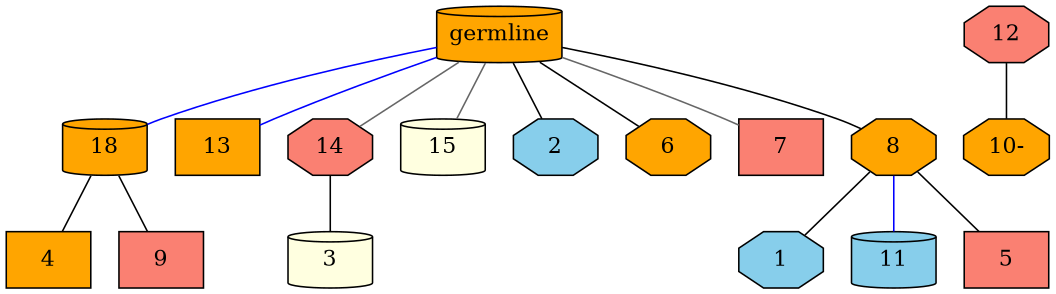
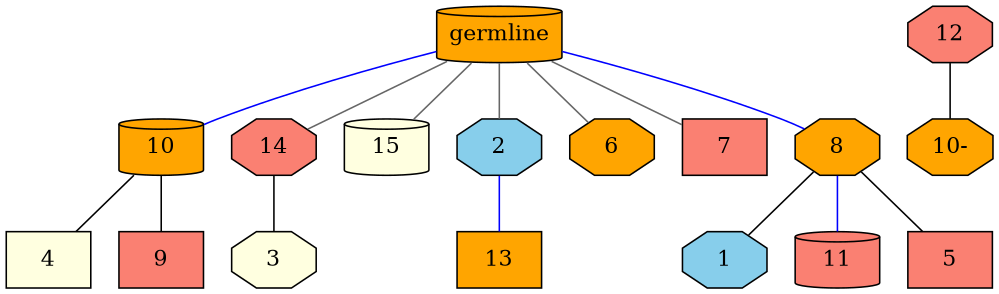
edge "germline" -- "8": color black -> blue
edge "germline" -- "13": now "2" -- "13"
edge "germline" -- "2": color black -> gray40
edge "germline" -- "6": color black -> gray40
node "18": label "18" -> "10"
node "4": fillcolor orange -> lightyellow
node "3": shape cylinder -> octagon
node "11": fillcolor skyblue -> salmon
